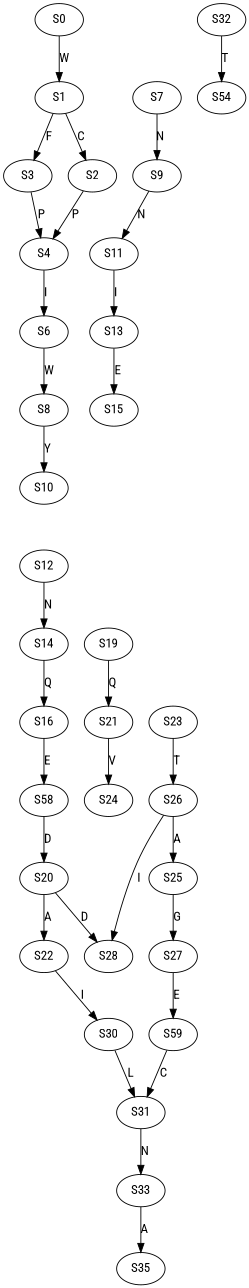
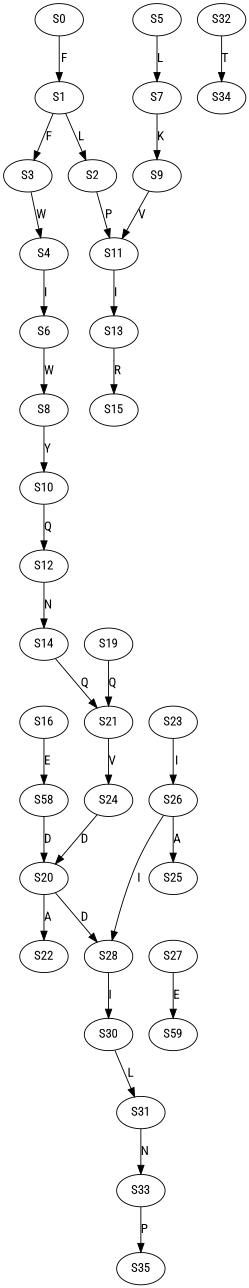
node "S5": added
edge "S0" -> "S1": label "W" -> "F"
node "S54": label "S54" -> "S34"
edge "S1" -> "S2": label "C" -> "L"
edge "S7" -> "S9": label "N" -> "K"
edge "S2" -> "S4": now "S2" -> "S11"
edge "S3" -> "S4": label "P" -> "W"
edge "S9" -> "S11": label "N" -> "V"
edge "S13" -> "S15": label "E" -> "R"
edge "S10" -> "S12": added, label "Q"
edge "S14" -> "S16": now "S14" -> "S21"
edge "S23" -> "S26": label "T" -> "I"
edge "S24" -> "S20": added, label "D"
edge "S25" -> "S27": removed, label "G"
edge "S22" -> "S30": now "S28" -> "S30"
edge "S59" -> "S31": removed, label "C"
edge "S33" -> "S35": label "A" -> "P"
